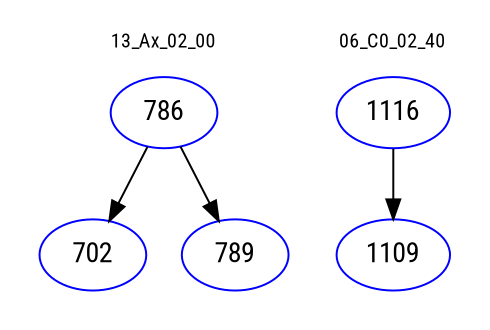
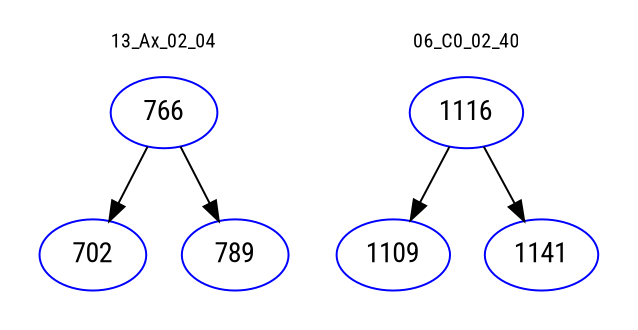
cluster "13_Ax_02_00": label "13_Ax_02_00" -> "13_Ax_02_04"
node "786": label "786" -> "766"
node "1141": added
